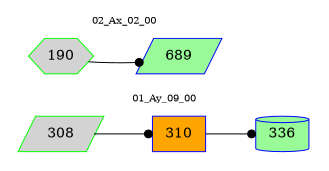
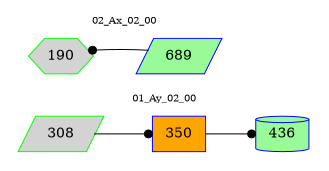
edge "190" -> "689": reversed
cluster "01_Ay_09_00": label "01_Ay_09_00" -> "01_Ay_02_00"
node "310": label "310" -> "350"
node "336": label "336" -> "436"
